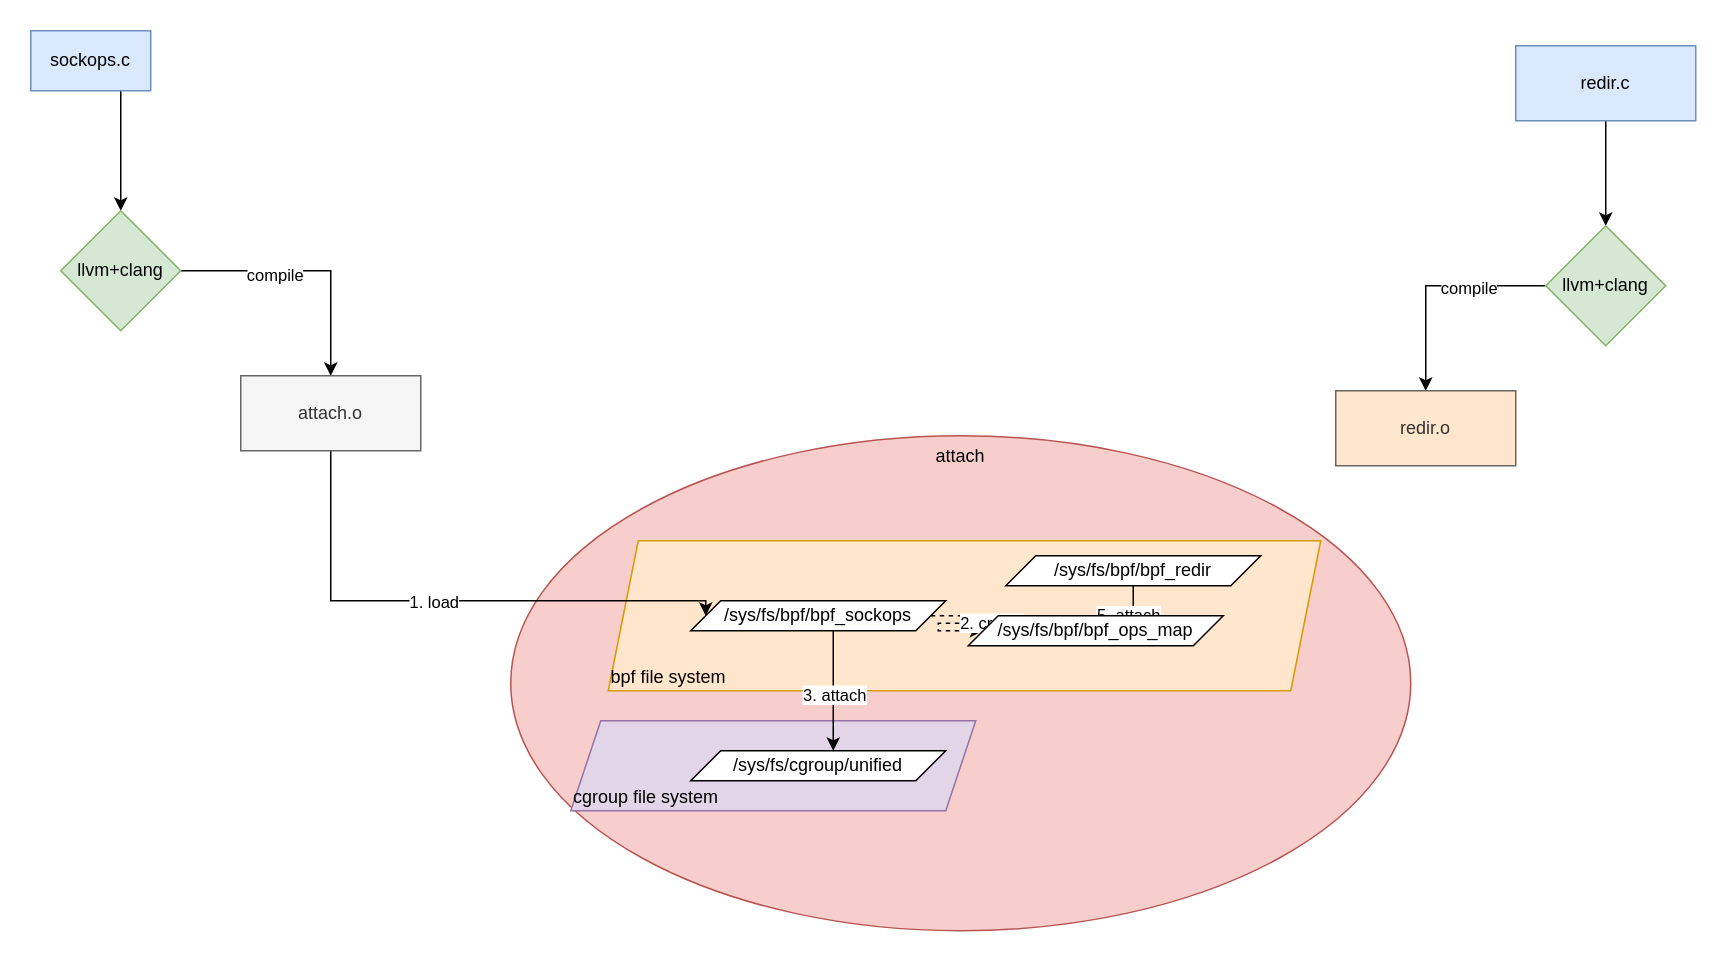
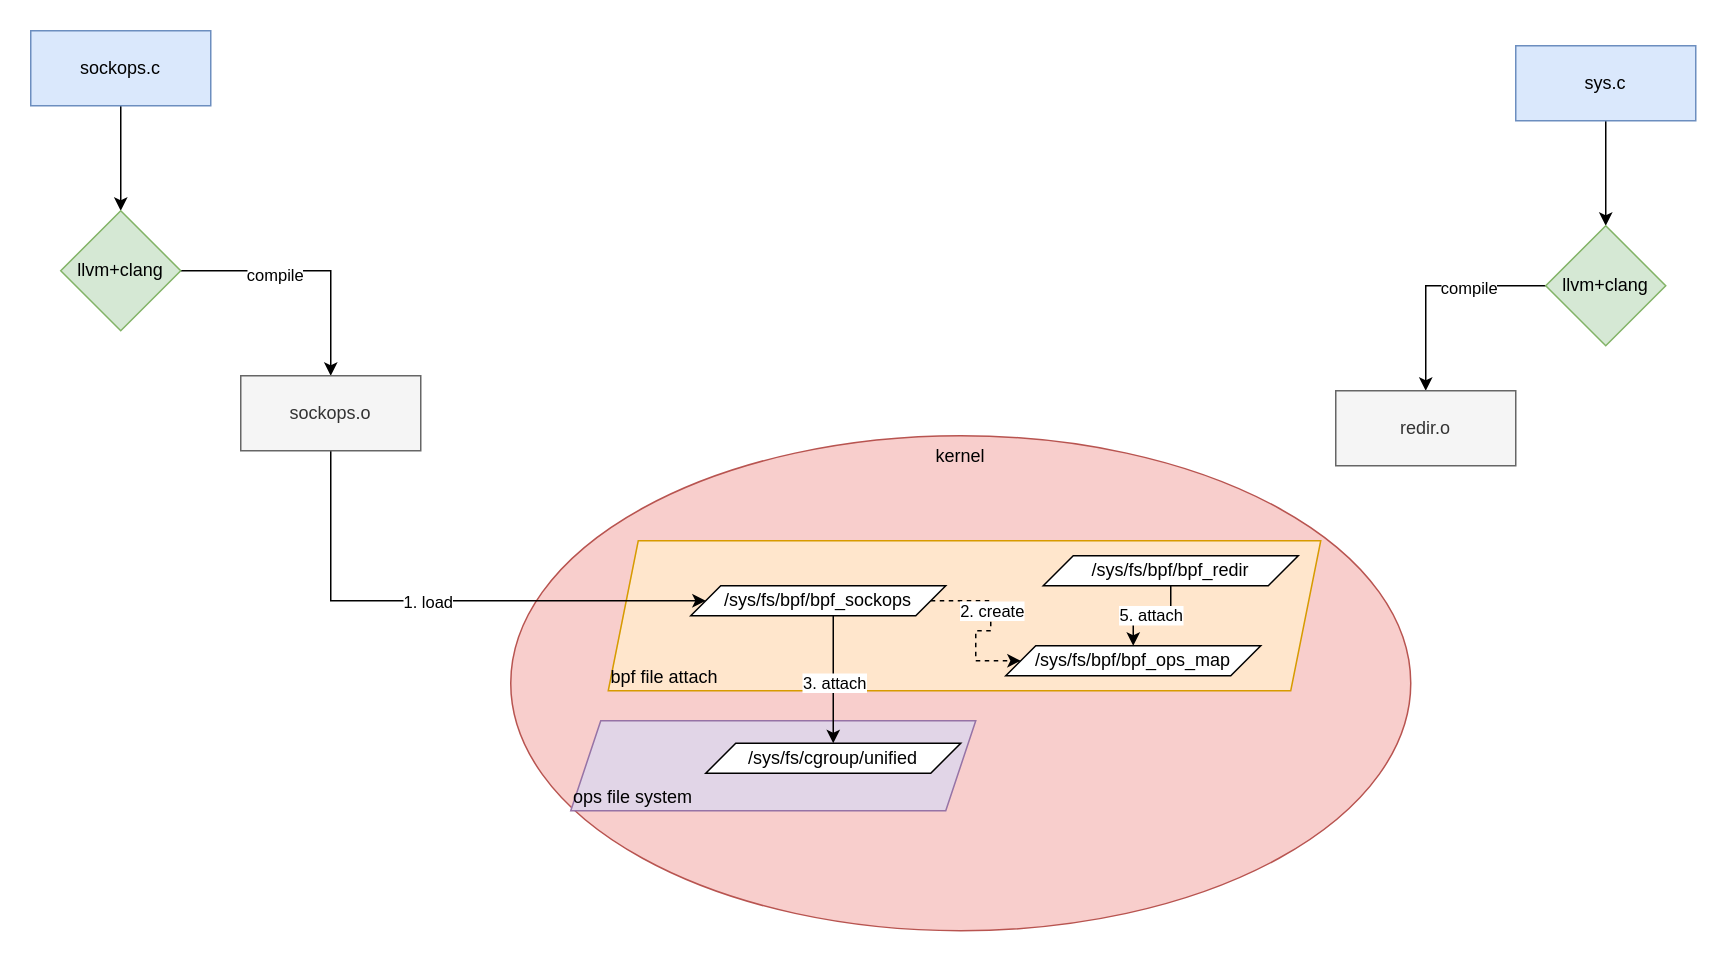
node "sockops.c": size 120x60 -> 180x75
node "redir.c": label "redir.c" -> "sys.c"
node "attach.o": label "attach.o" -> "sockops.o"
node "redir.o": fillcolor #ffe6cc -> #f5f5f5
node "attach": label "attach" -> "kernel"
node "/sys/fs/bpf/bpf_redir": moved (1133, 571) -> (1171, 571)
node "/sys/fs/bpf/bpf_sockops": moved (818, 616) -> (818, 601)
node "/sys/fs/bpf/bpf_ops_map": moved (1096, 631) -> (1133, 661)
node "bpf file system": label "bpf file system" -> "bpf file attach"
node "/sys/fs/cgroup/unified": moved (818, 766) -> (833, 758)
node "cgroup file system": label "cgroup file system" -> "ops file system"
